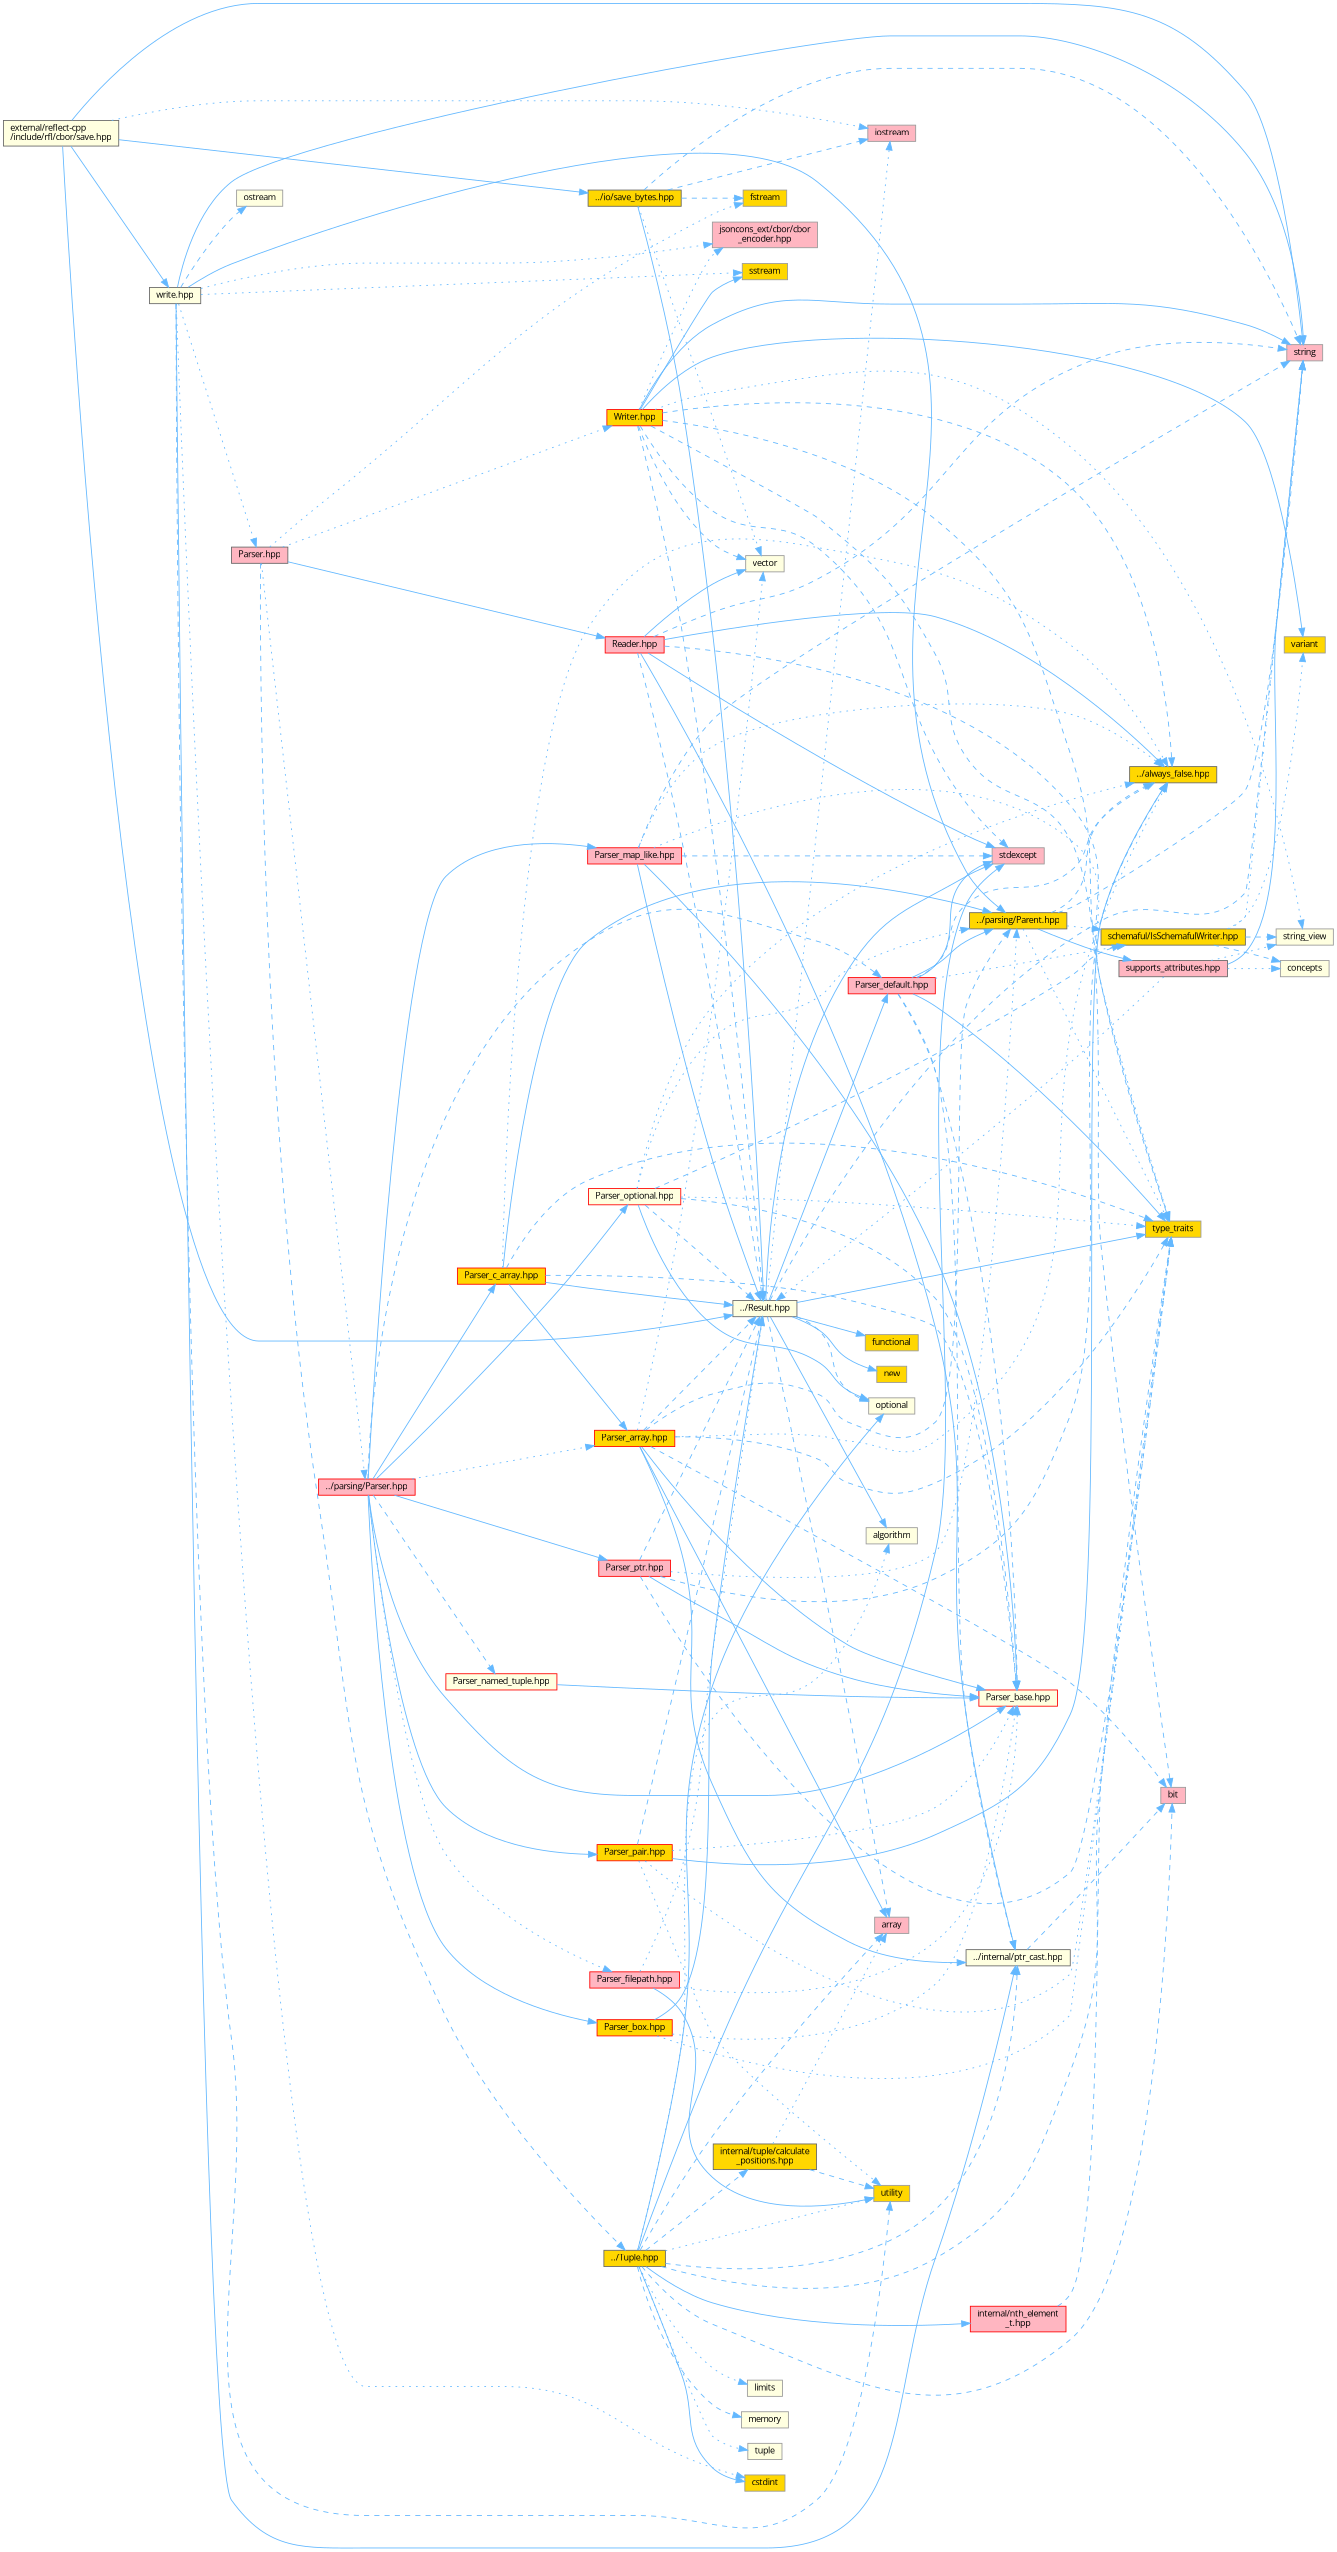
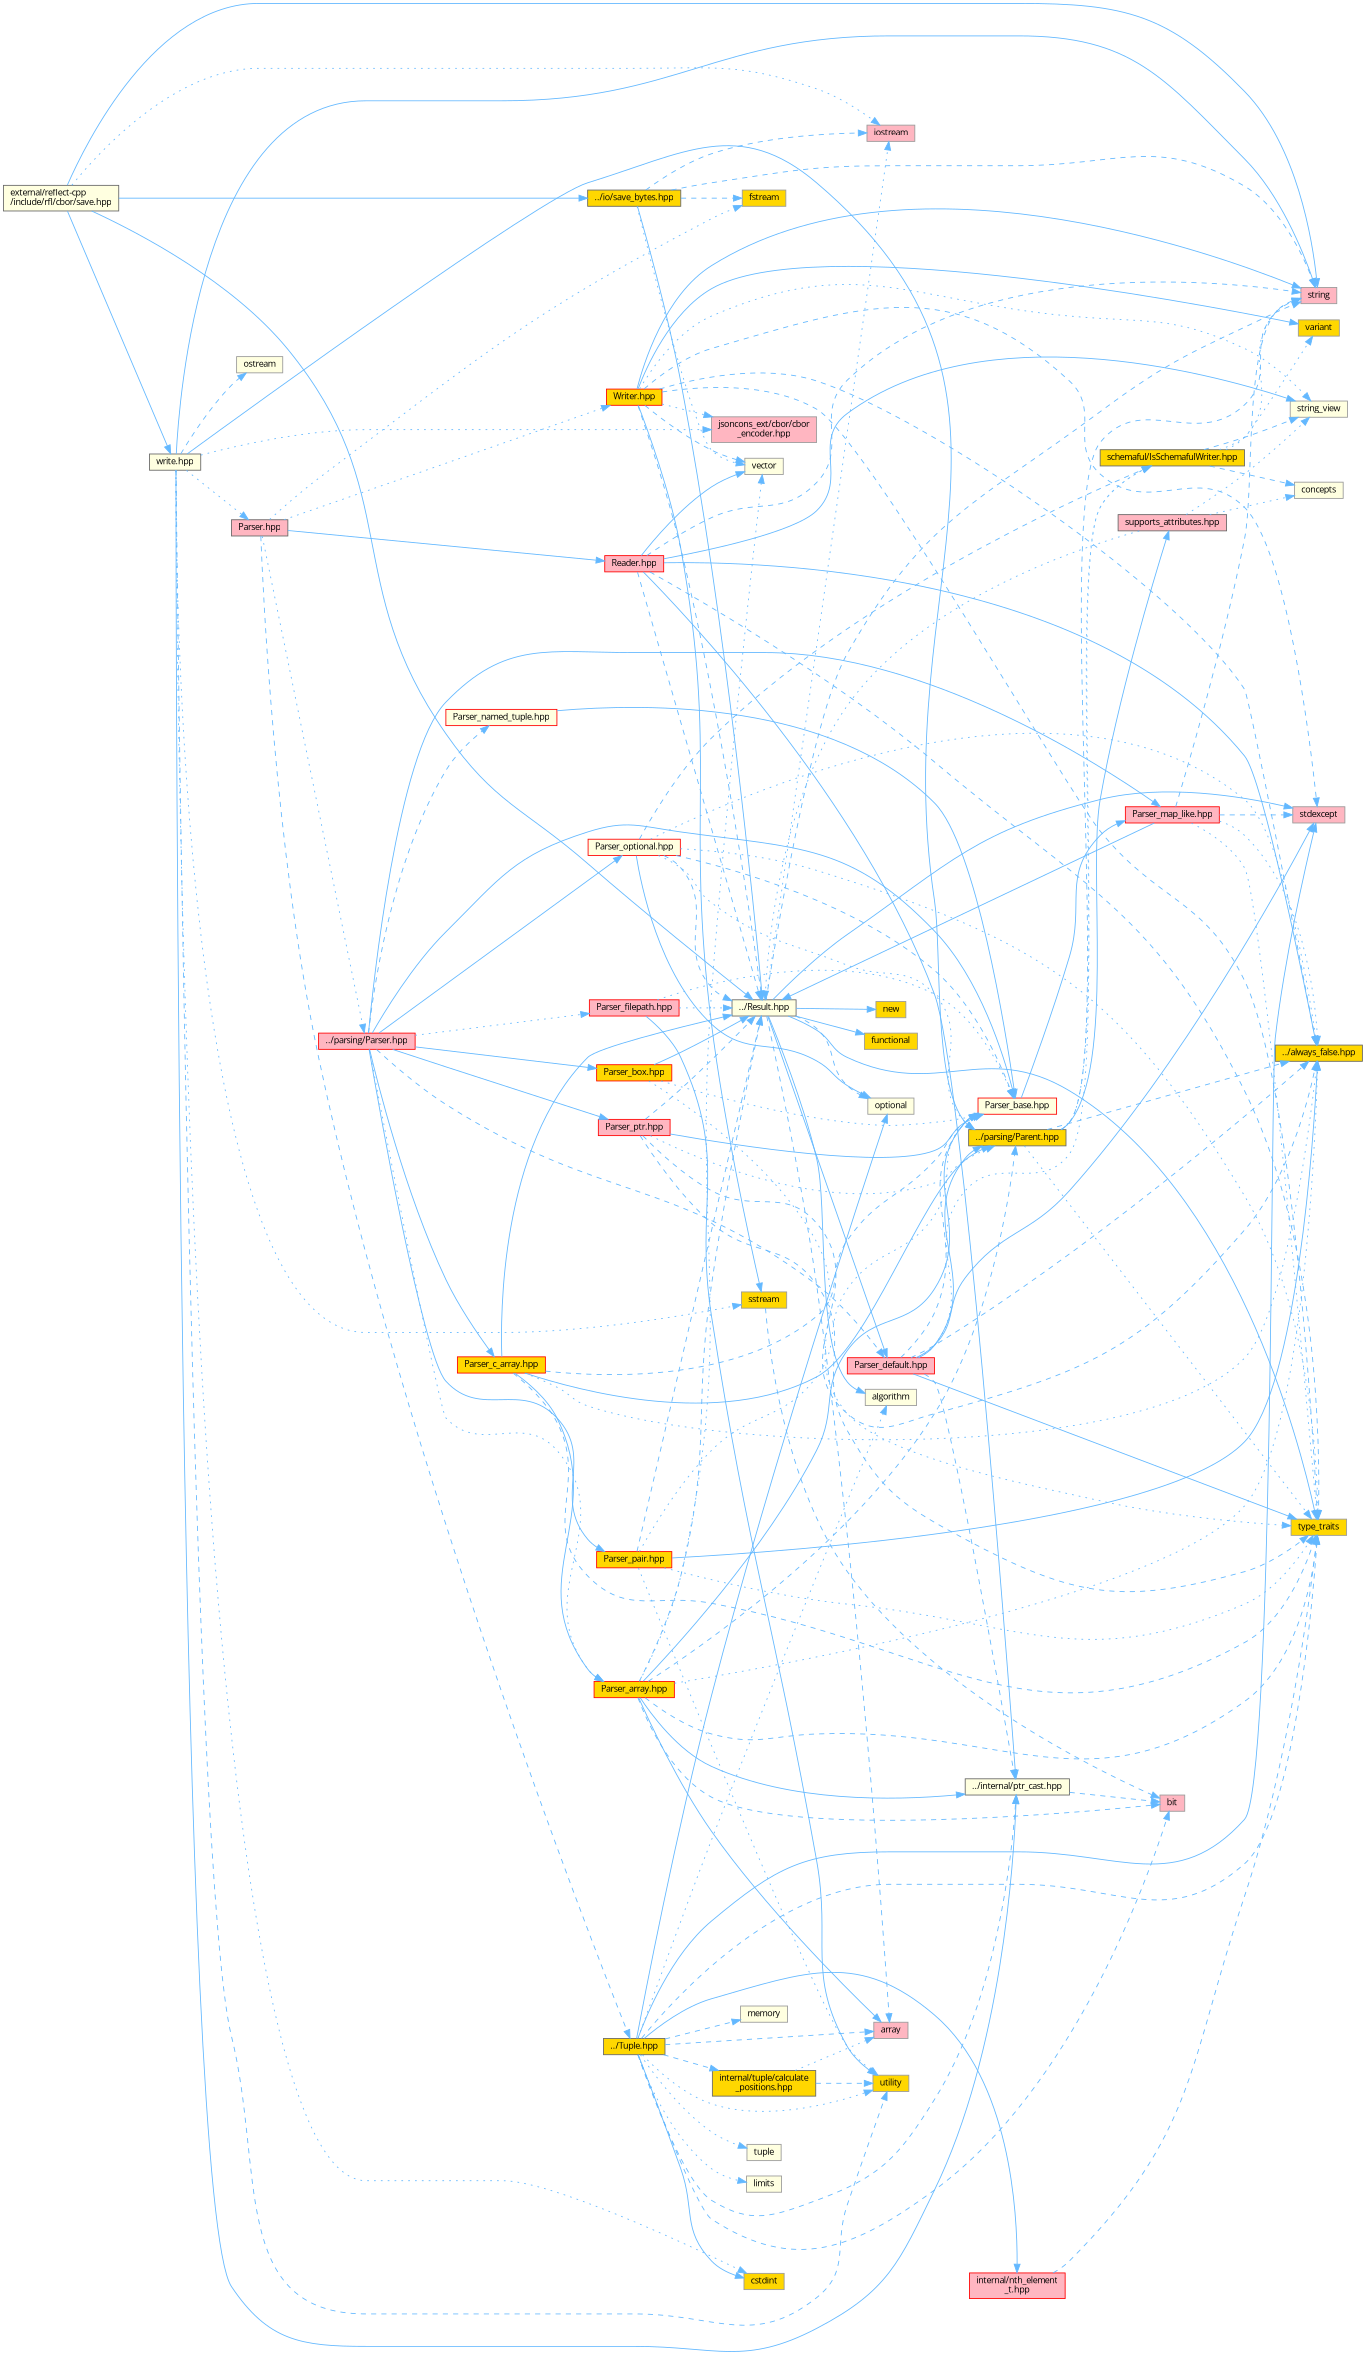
edge "supports_attributes.hpp" -> "string": removed
edge "Reader.hpp" -> "stdexcept": now "Reader.hpp" -> "string_view"
edge "Writer.hpp" -> "bit": now "sstream" -> "bit"
edge "Parser_map_like.hpp" -> "Parser_base.hpp": reversed
